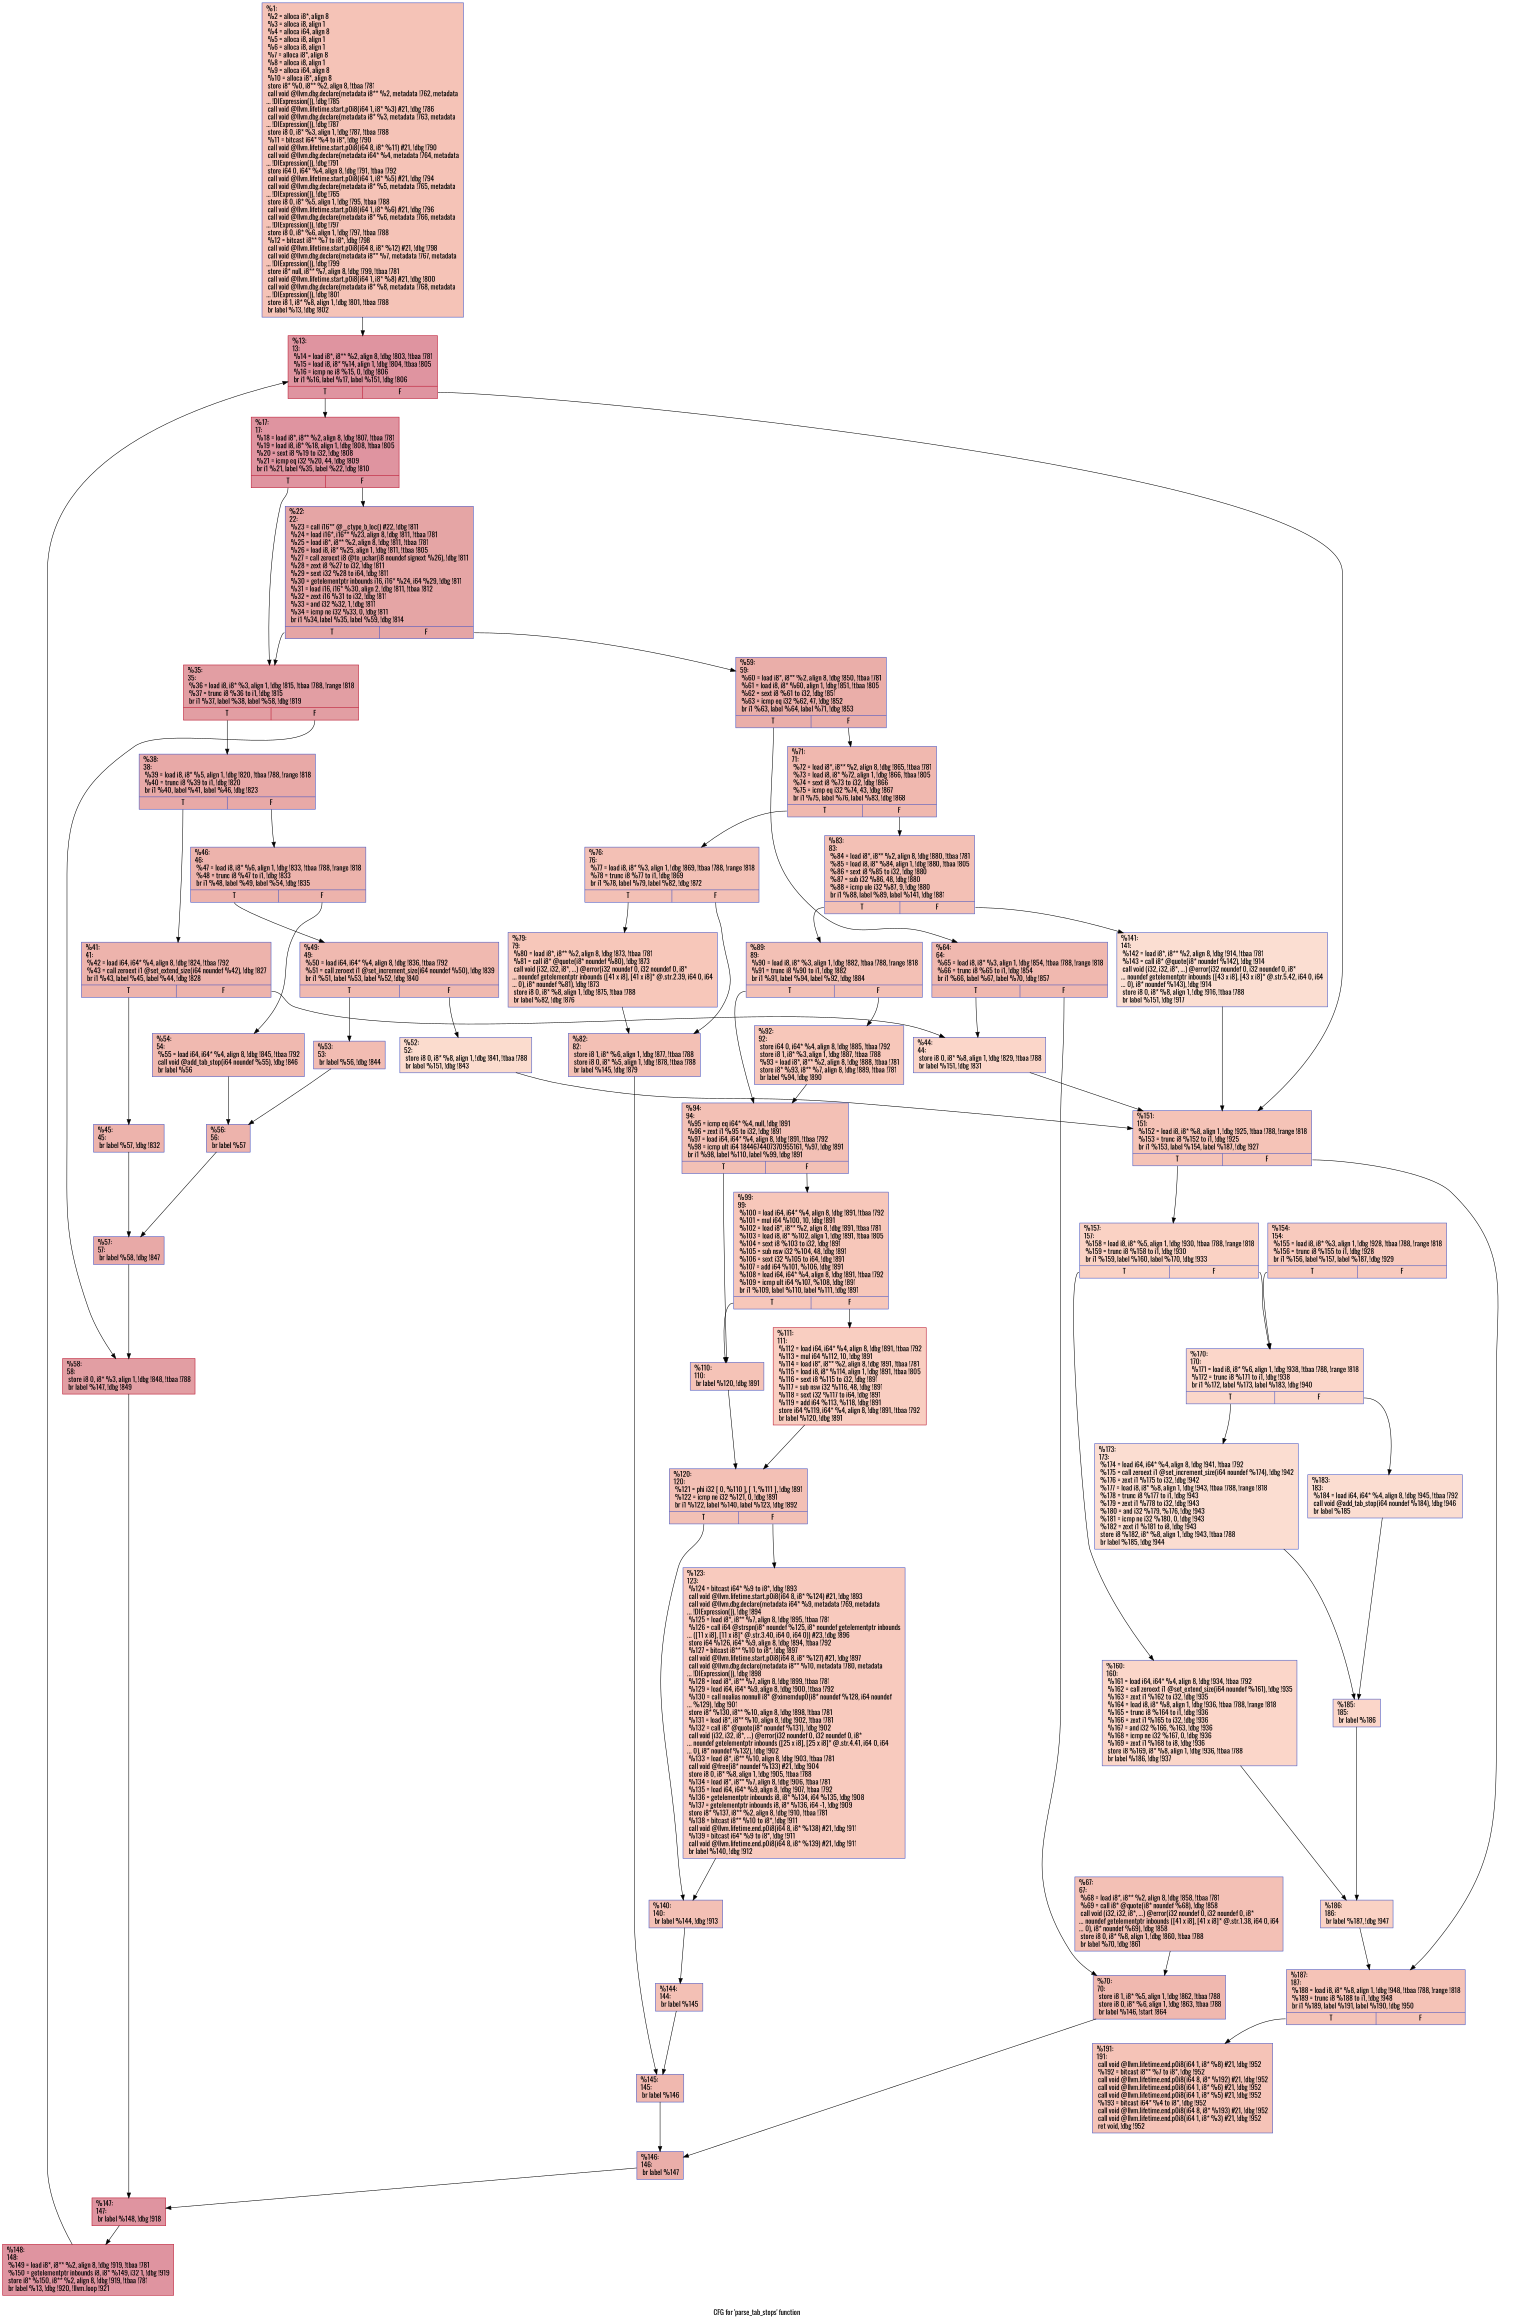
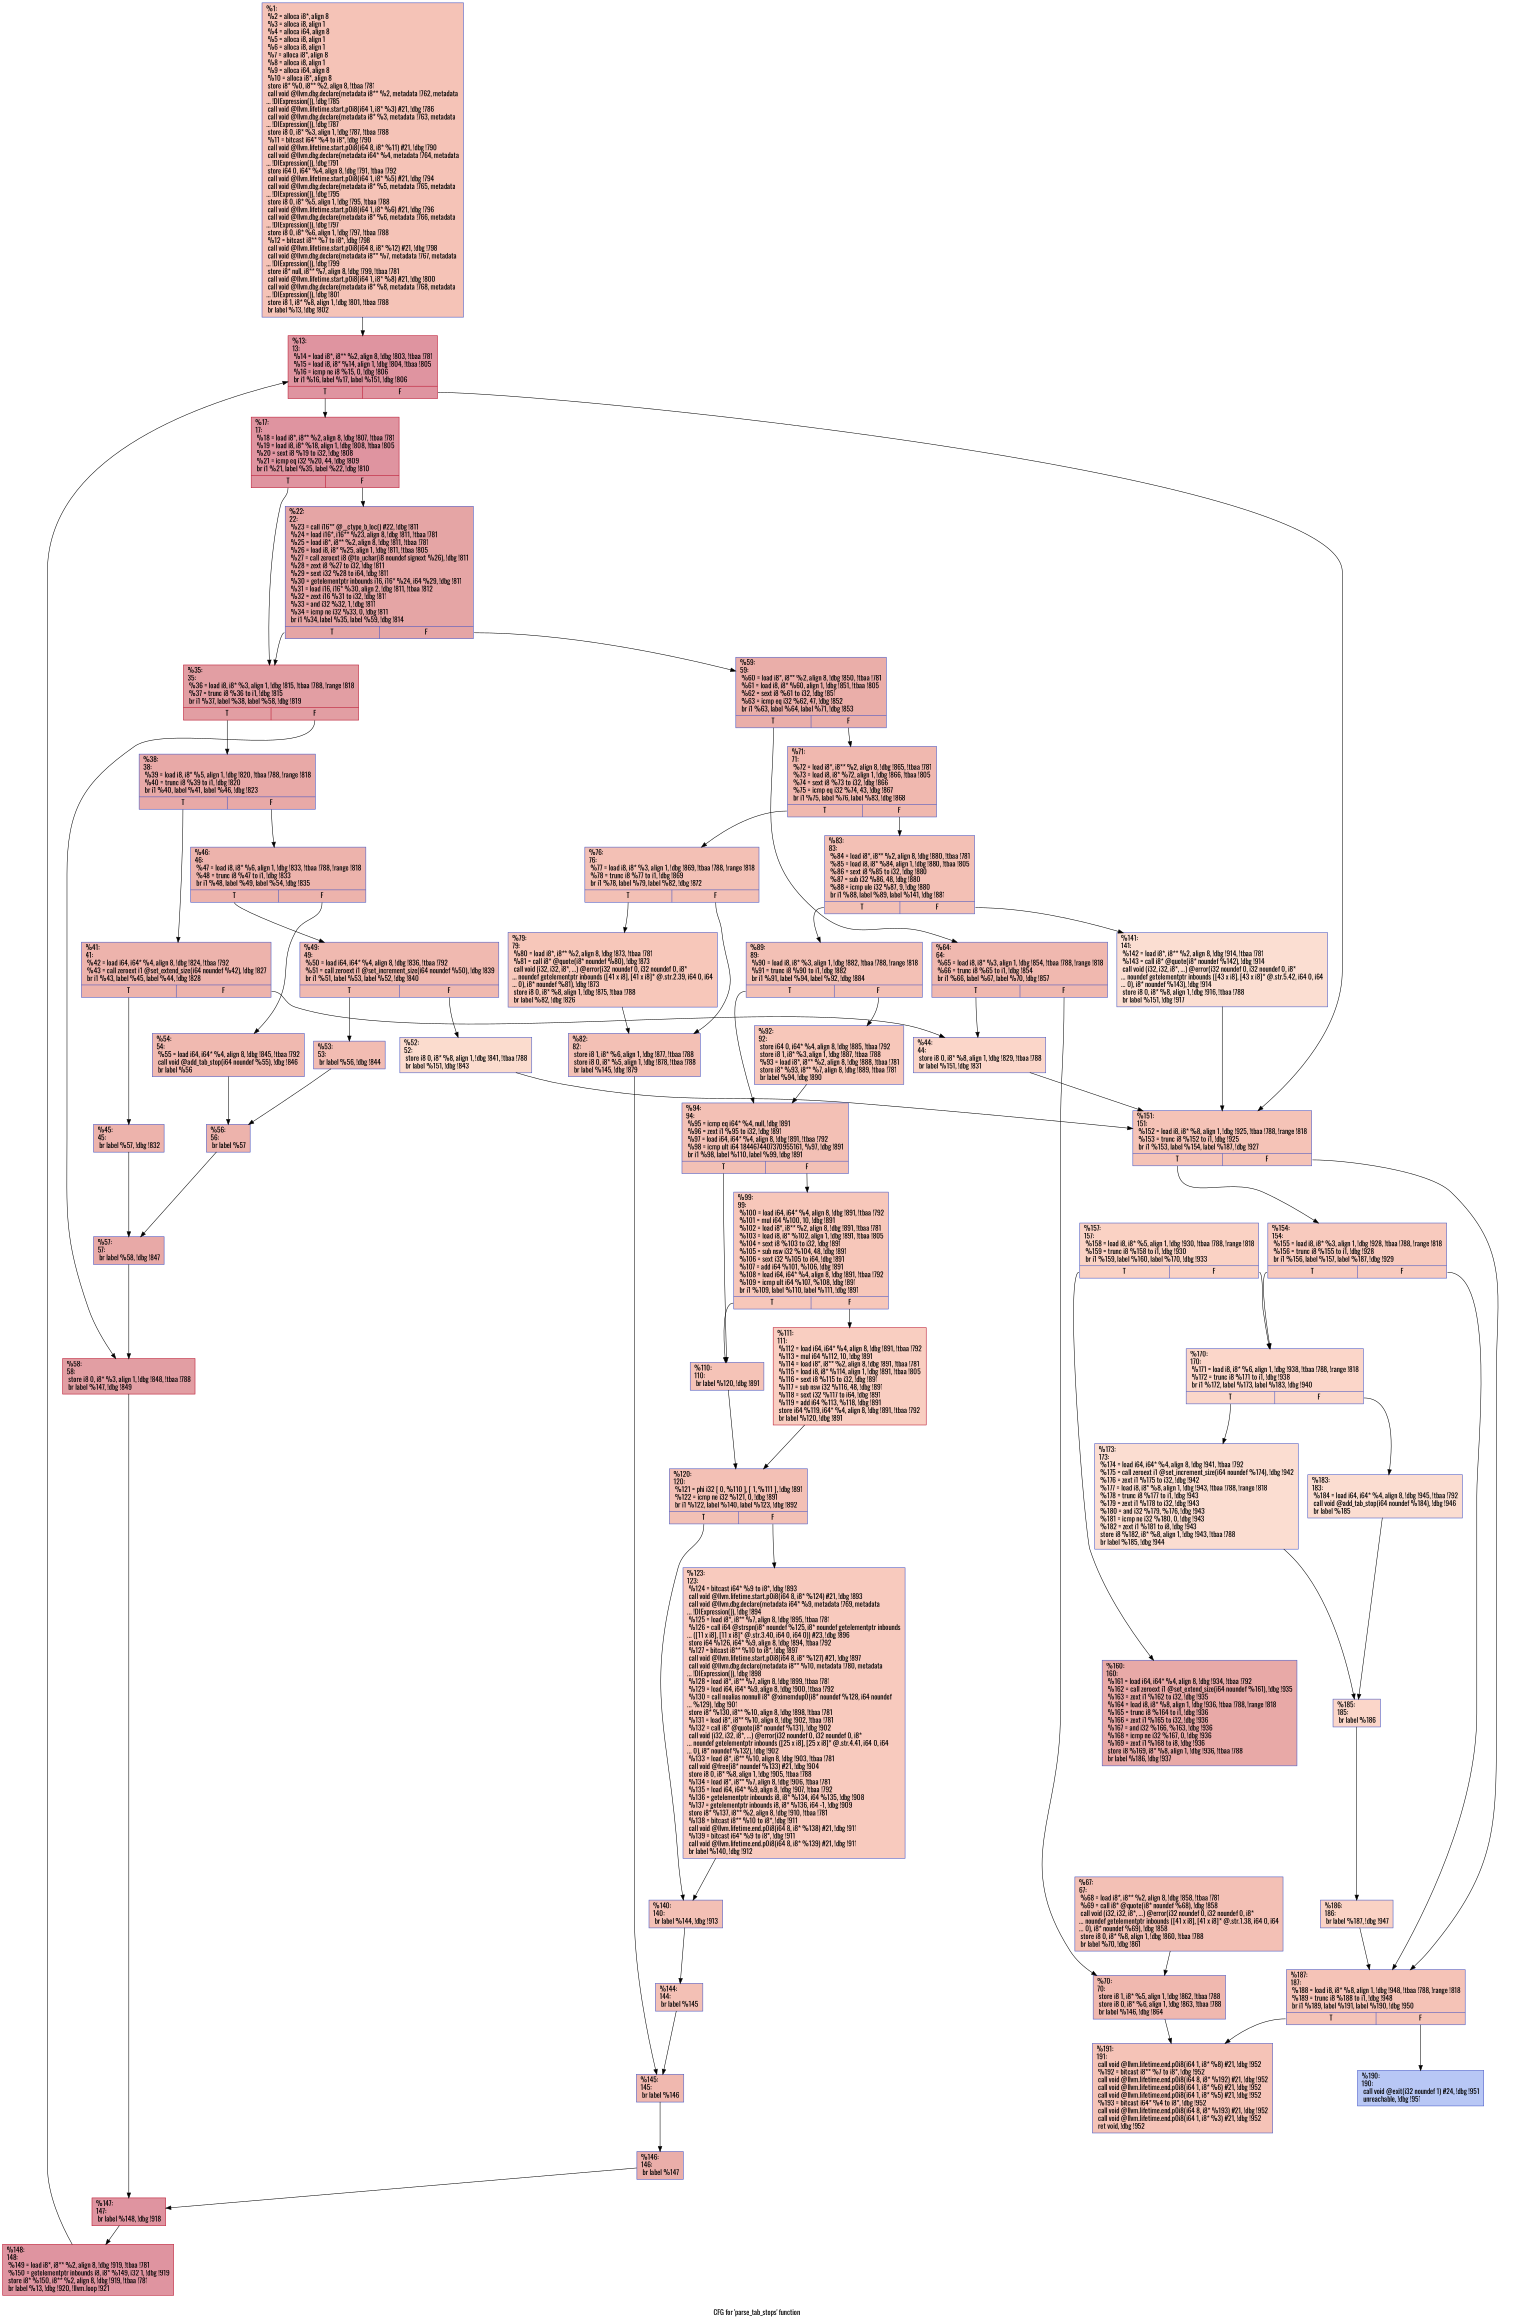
node "%1:": text "... !DIExpression()), !dbg !765" -> "... !DIExpression()), !dbg !795"
node "%79:": text "br label %82, !dbg !876" -> "br label %82, !dbg !826"
edge "%151:" -> "%157:": now "%151:" -> "%154:"
node "%173:": text "%179 = zext i1 %778 to i32, !dbg !943" -> "%179 = zext i1 %178 to i32, !dbg !943"
edge "%154:" -> "%187:": added
node "%160:": fillcolor #f6a38570 -> #ca3b3770
edge "%160:" -> "%186:": removed
node "%70:": text "br label %146, !start !864" -> "br label %146, !dbg !864"
edge "%70:" -> "%146:": now "%70:" -> "%191:"
node "%190:": added
